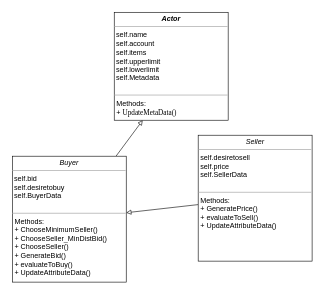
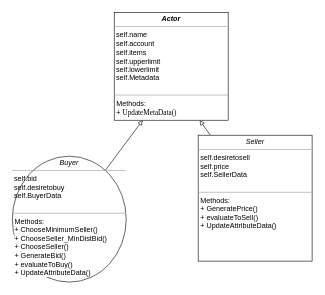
edge "Seller self.desiretosell self.price self.SellerData Methods: + GeneratePrice() + evaluateToSell() + UpdateAttributeData()" -> "Buyer self.bid self.desiretobuy self.BuyerData Methods: + ChooseMinimumSeller() + ChooseSeller_MinDistBid() + ChooseSeller() + GenerateBid() + evaluateToBuy() + UpdateAttributeData()": now "Seller self.desiretosell self.price self.SellerData Methods: + GeneratePrice() + evaluateToSell() + UpdateAttributeData()" -> "Actor self.name self.account self.items self.upperlimit self.lowerlimit self.Metadata Methods: + UpdateMetaData()"
node "Buyer self.bid self.desiretobuy self.BuyerData Methods: + ChooseMinimumSeller() + ChooseSeller_MinDistBid() + ChooseSeller() + GenerateBid() + evaluateToBuy() + UpdateAttributeData()": shape rectangle -> ellipse
